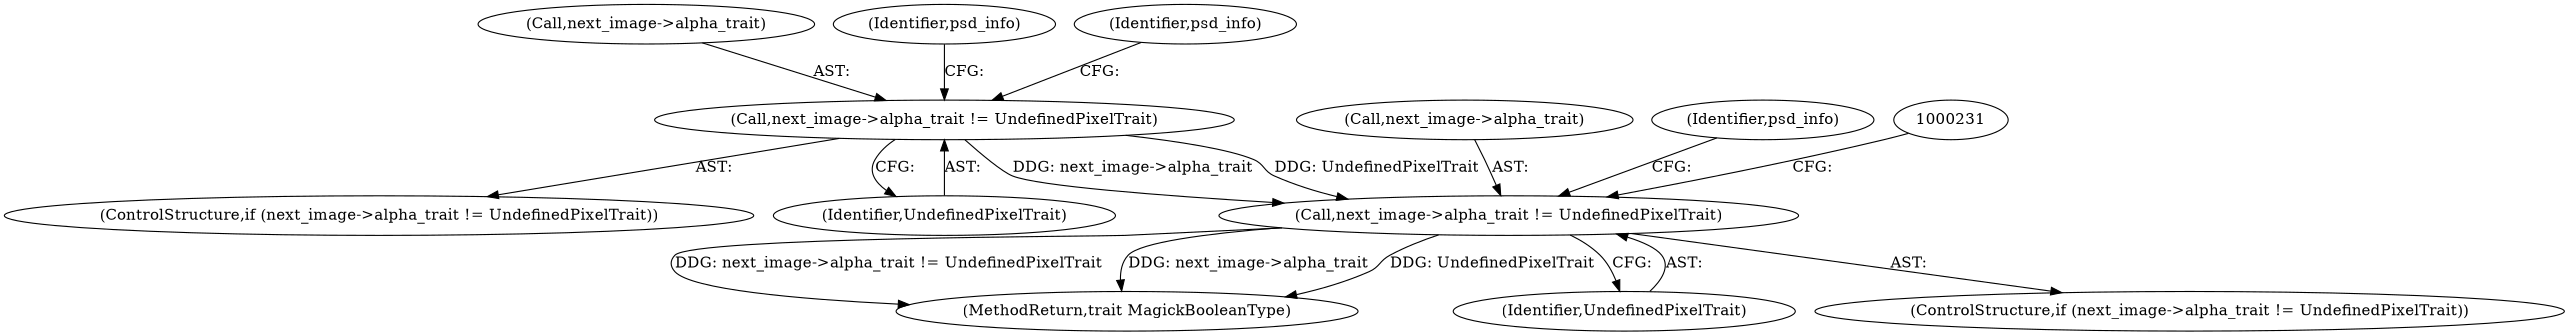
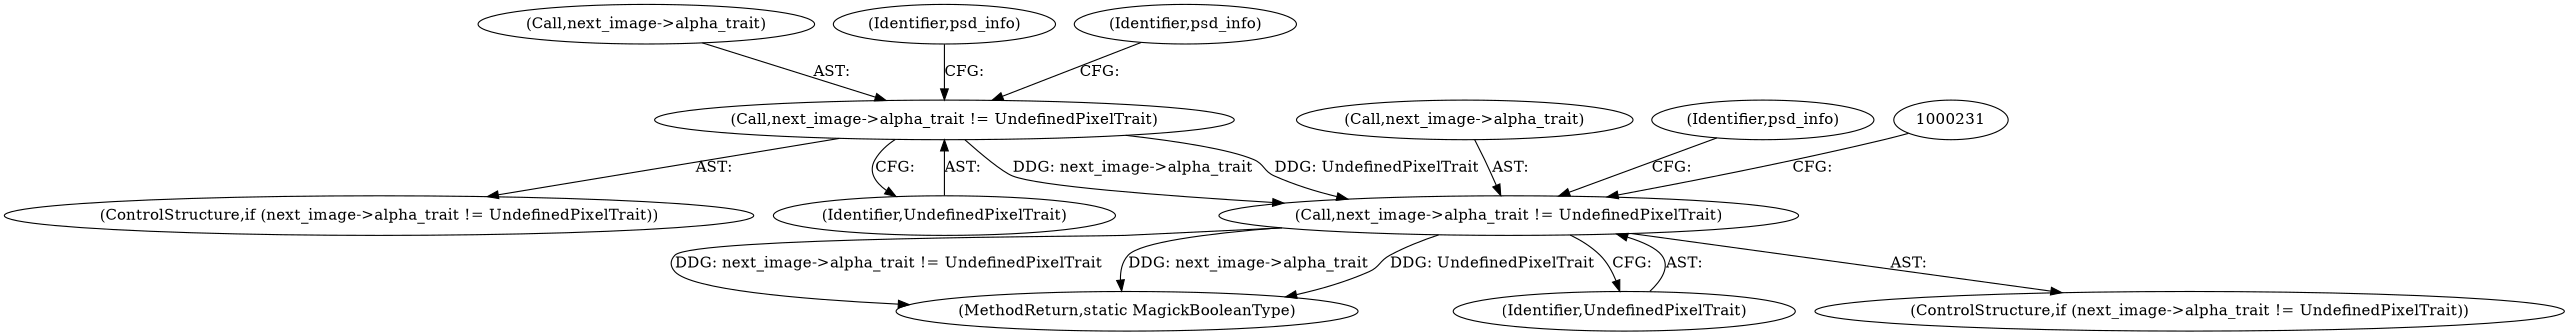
node "(MethodReturn,trait MagickBooleanType)": label "(MethodReturn,trait MagickBooleanType)" -> "(MethodReturn,static MagickBooleanType)"
